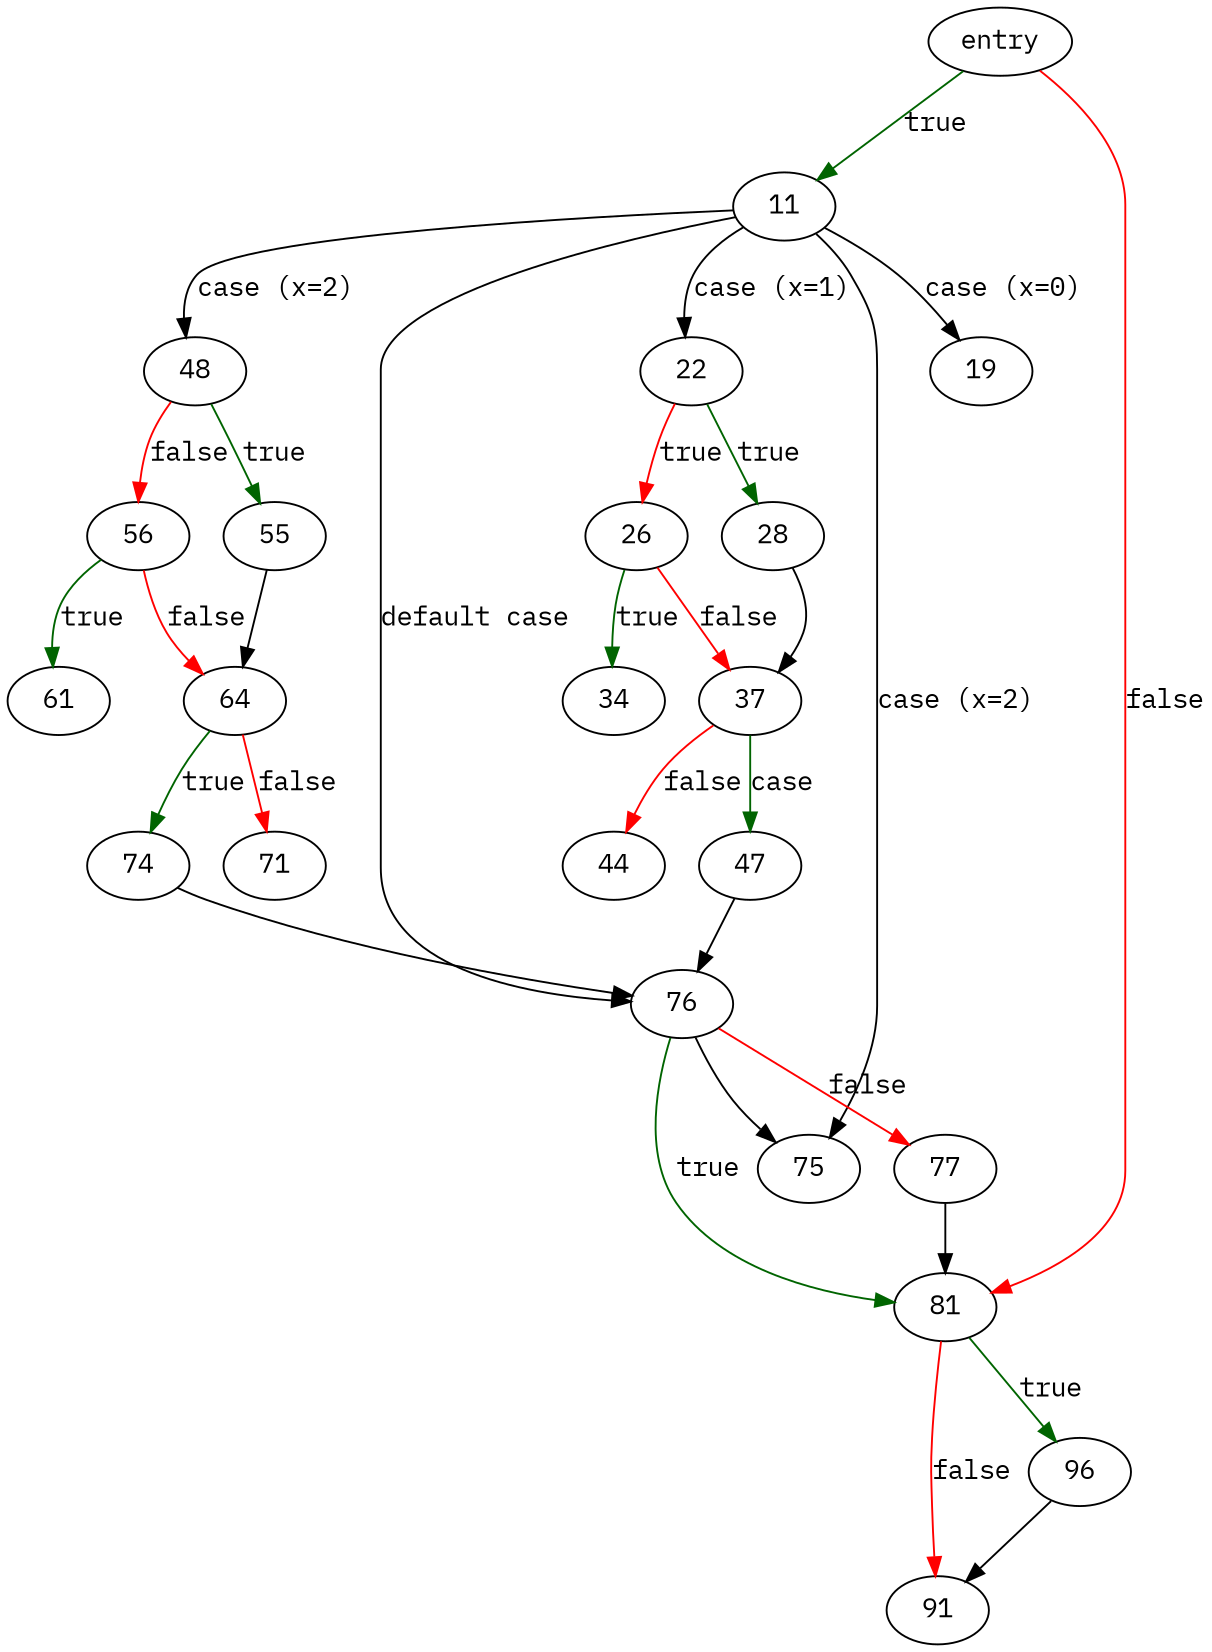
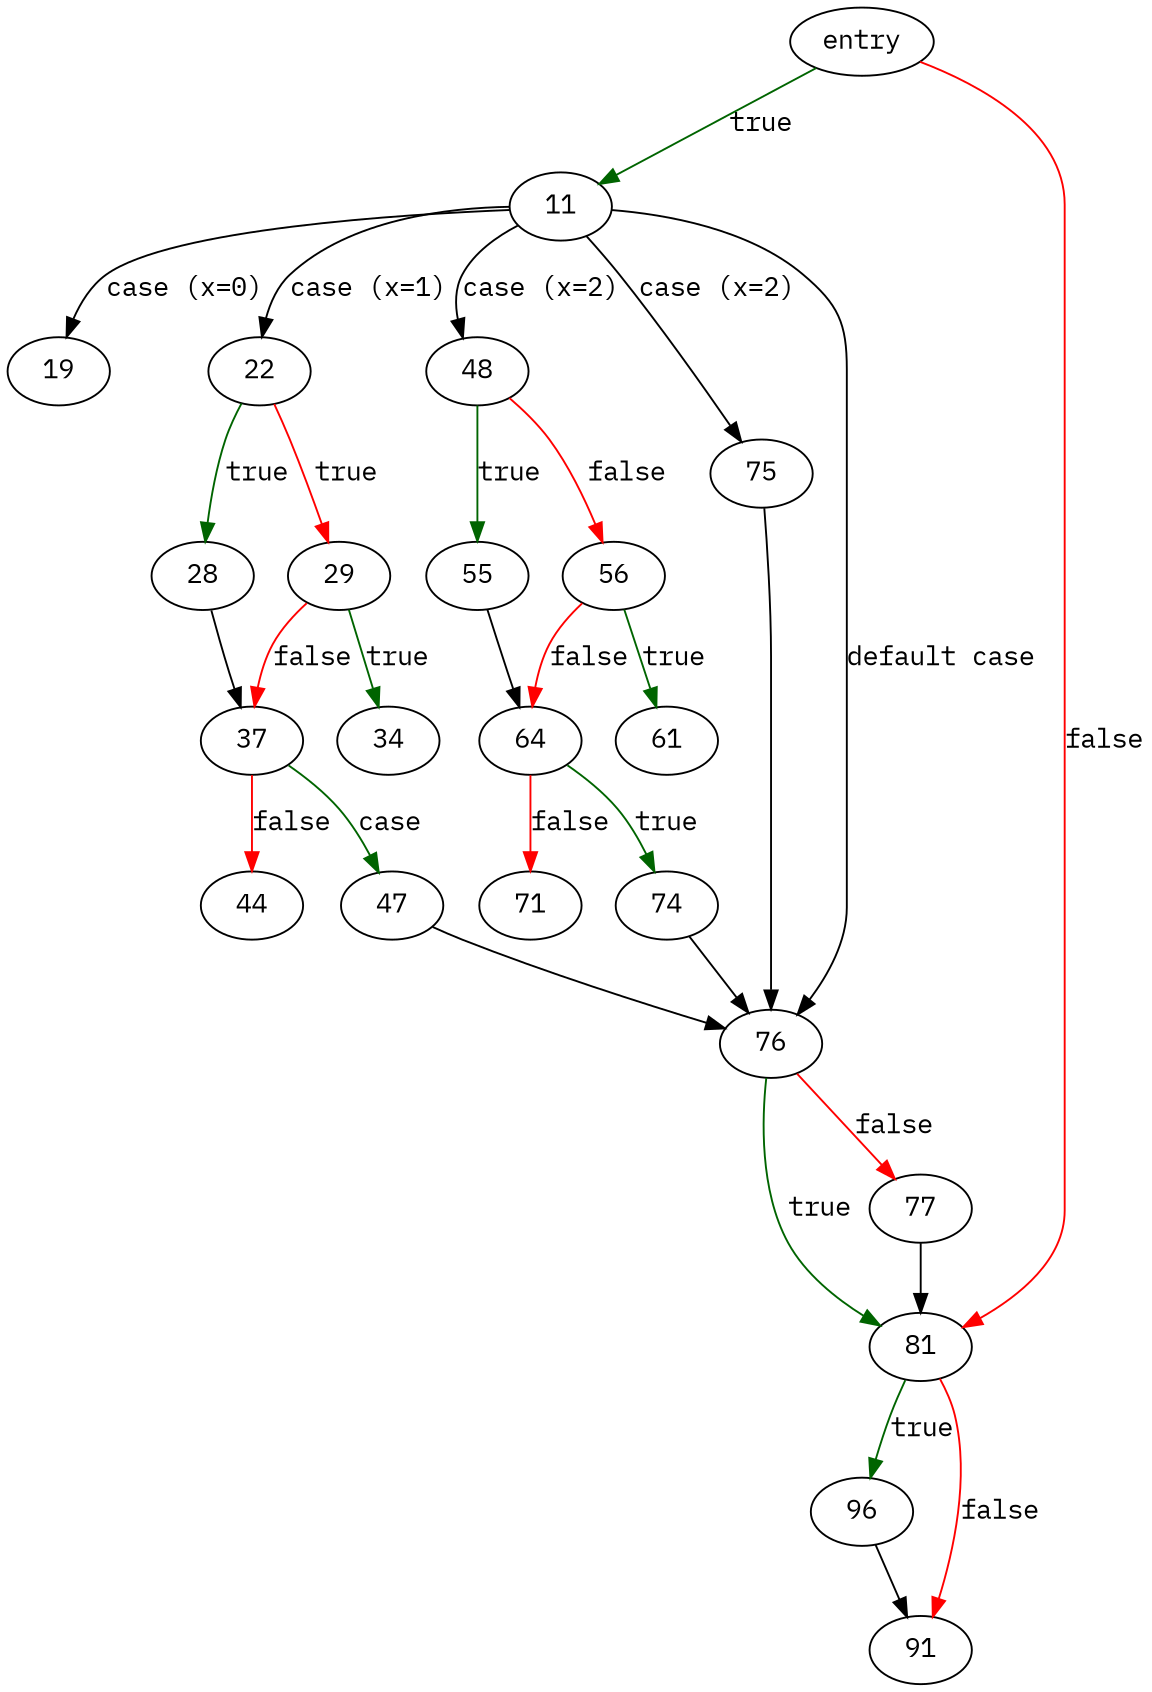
node "26": label "26" -> "29"
edge "76" -> "75": reversed
